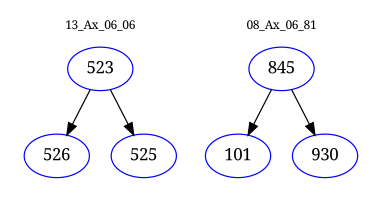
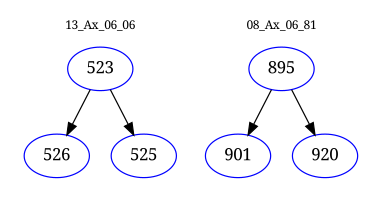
node "845": label "845" -> "895"
node "101": label "101" -> "901"
node "930": label "930" -> "920"
